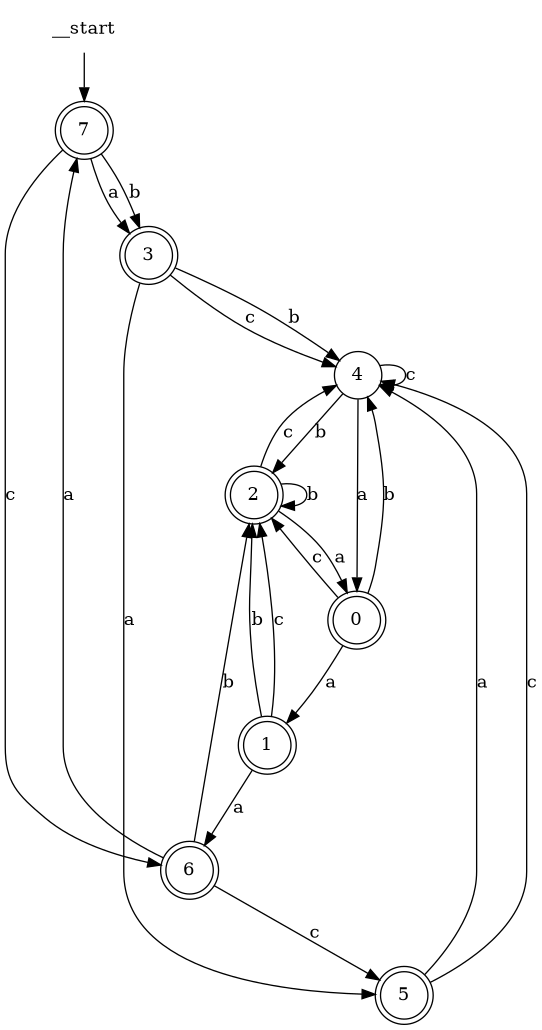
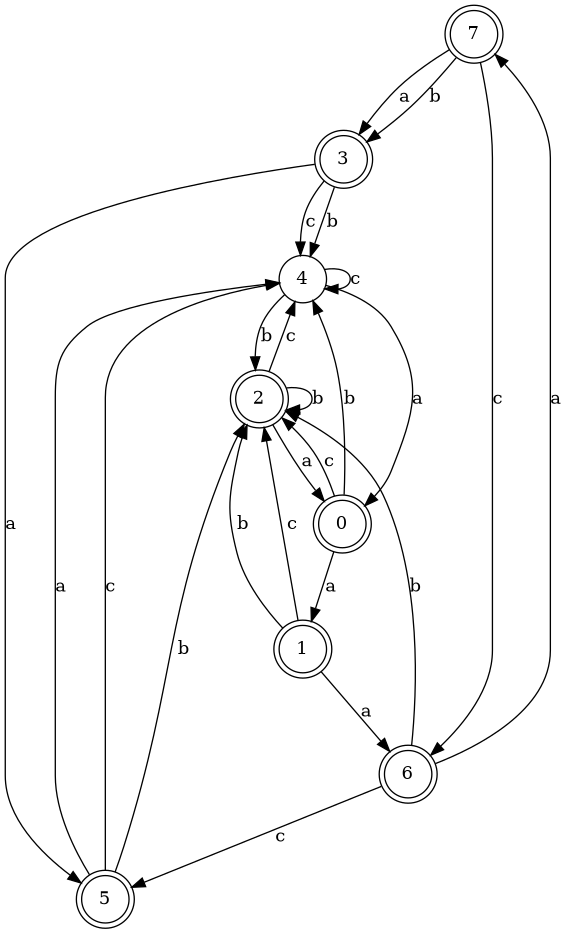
node "__start": removed
edge "5" -> "2": added, label "b"
